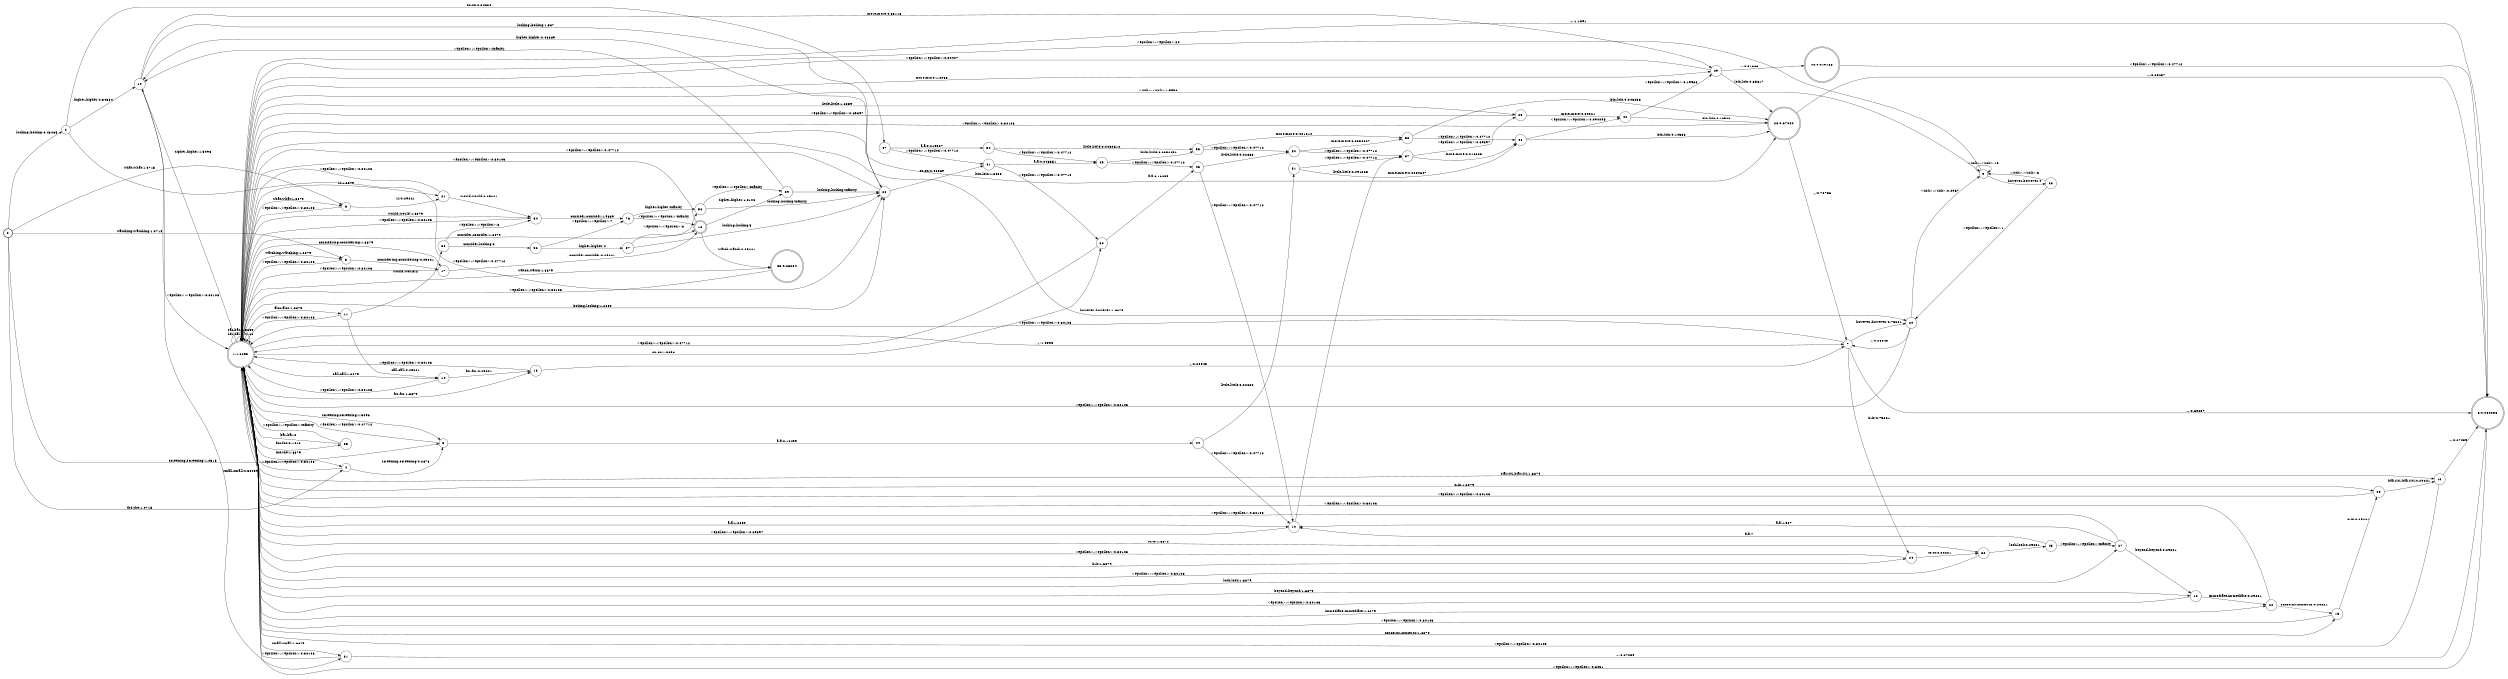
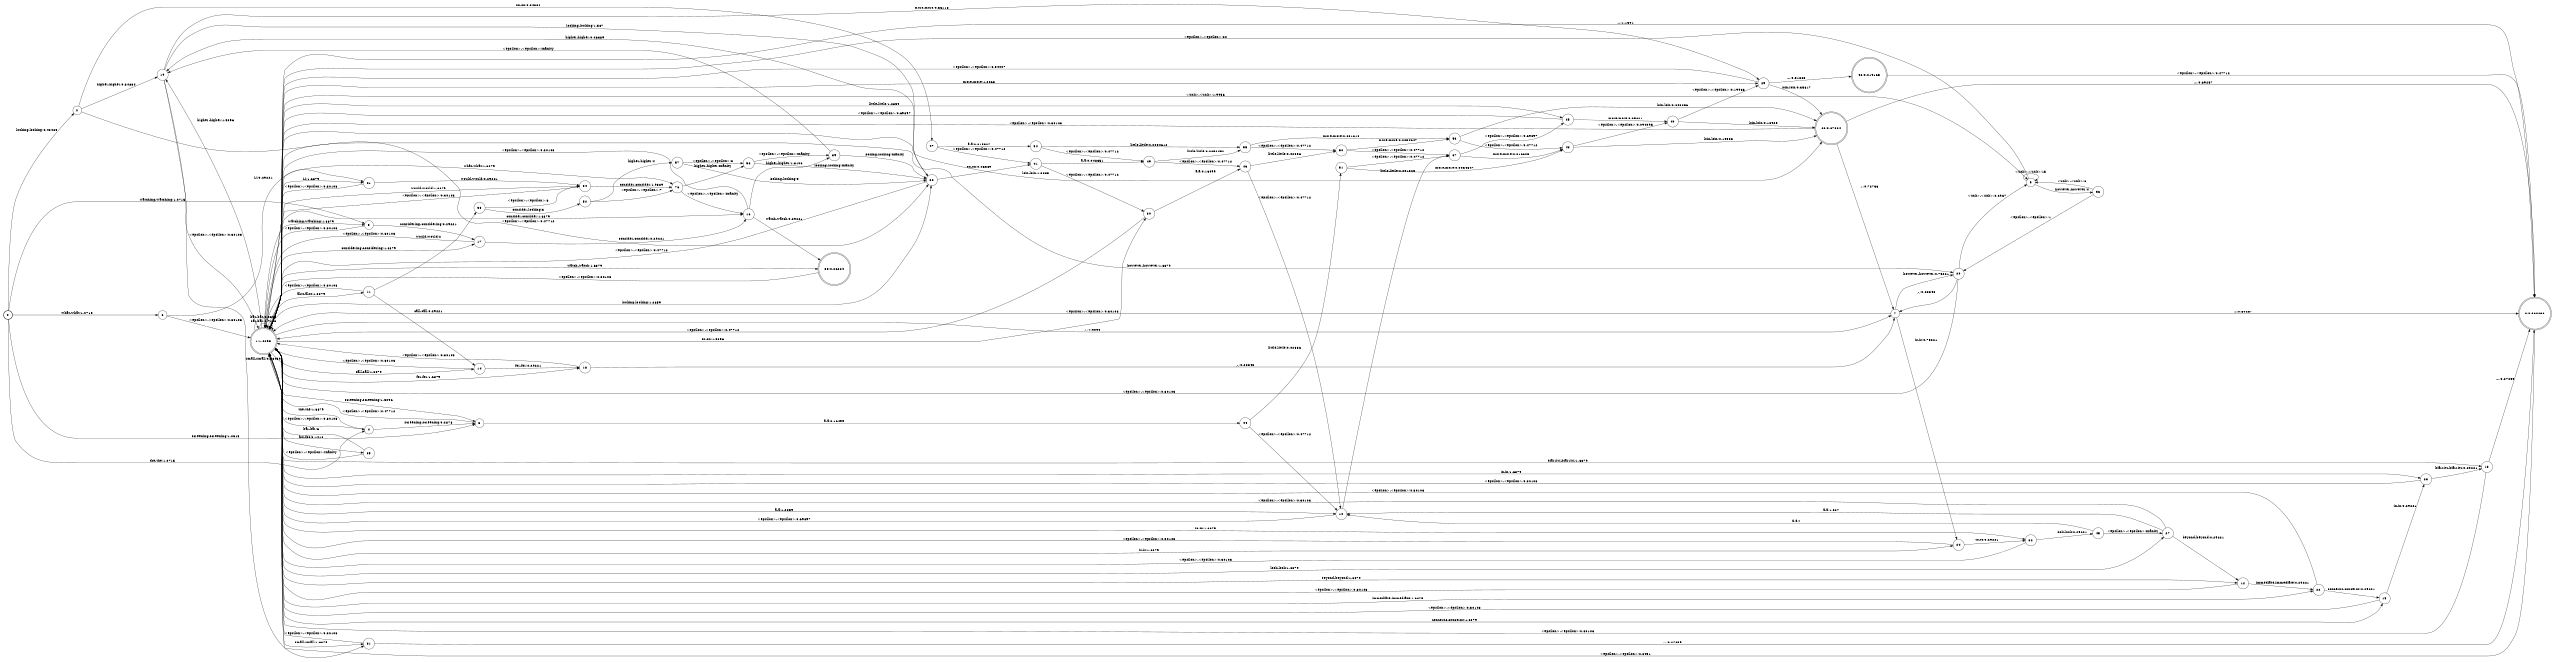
edge "1/1.0295" -> "6": now "1/1.0295" -> "76"
node "16": shape doublecircle -> circle
